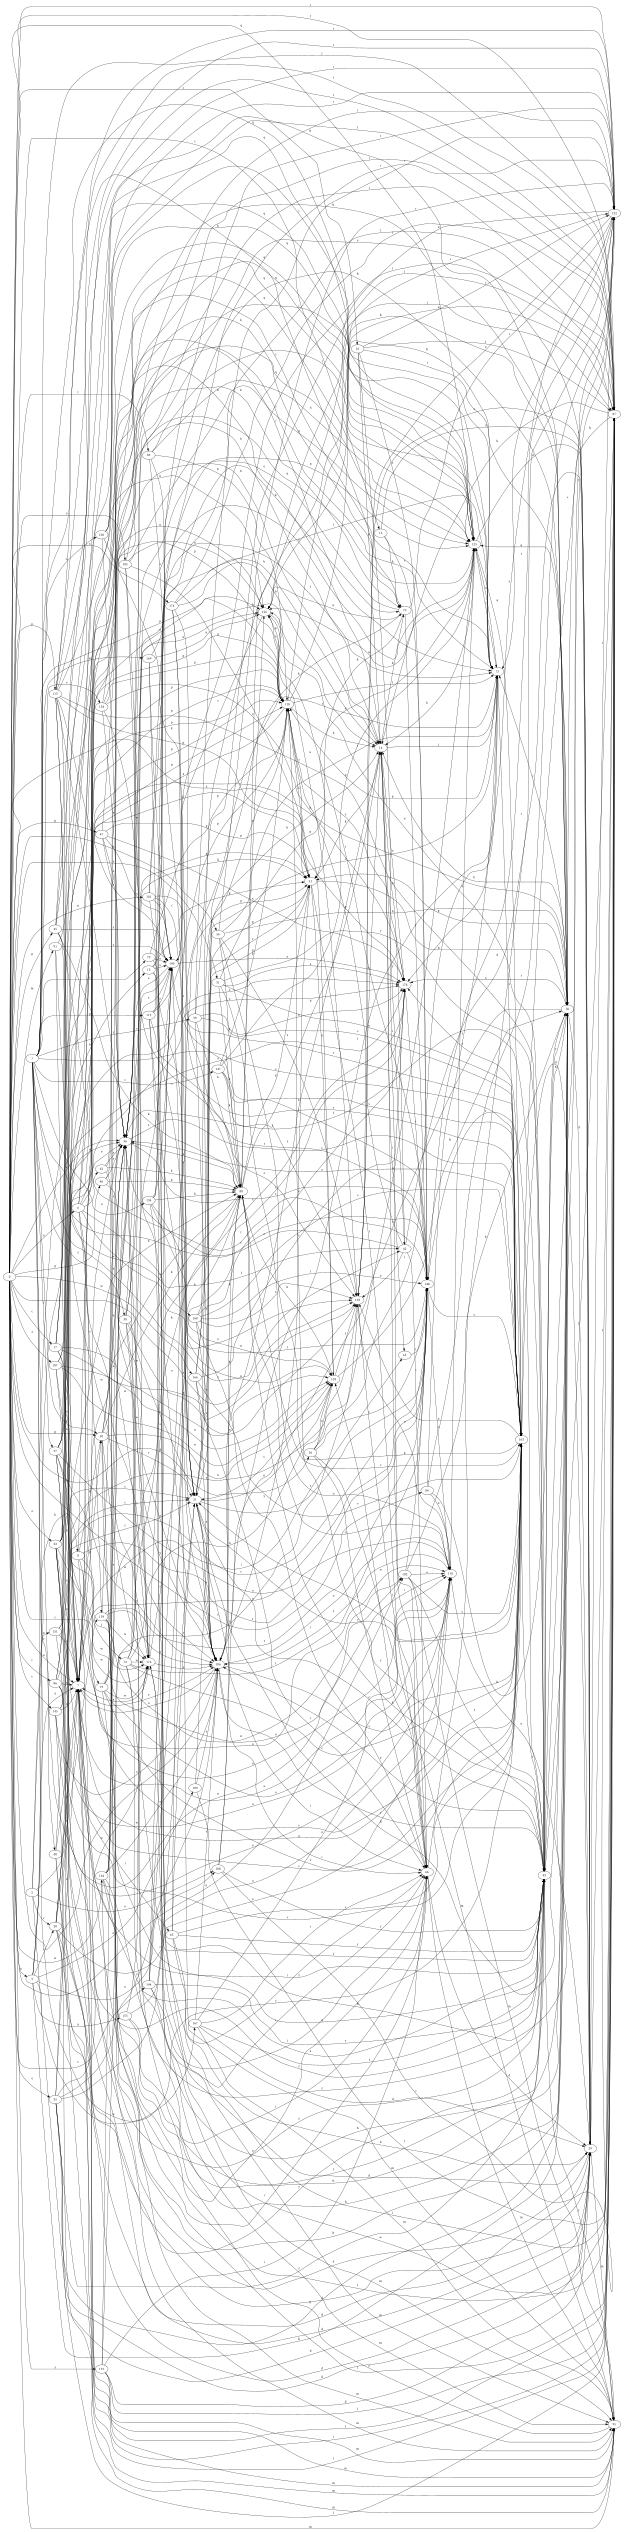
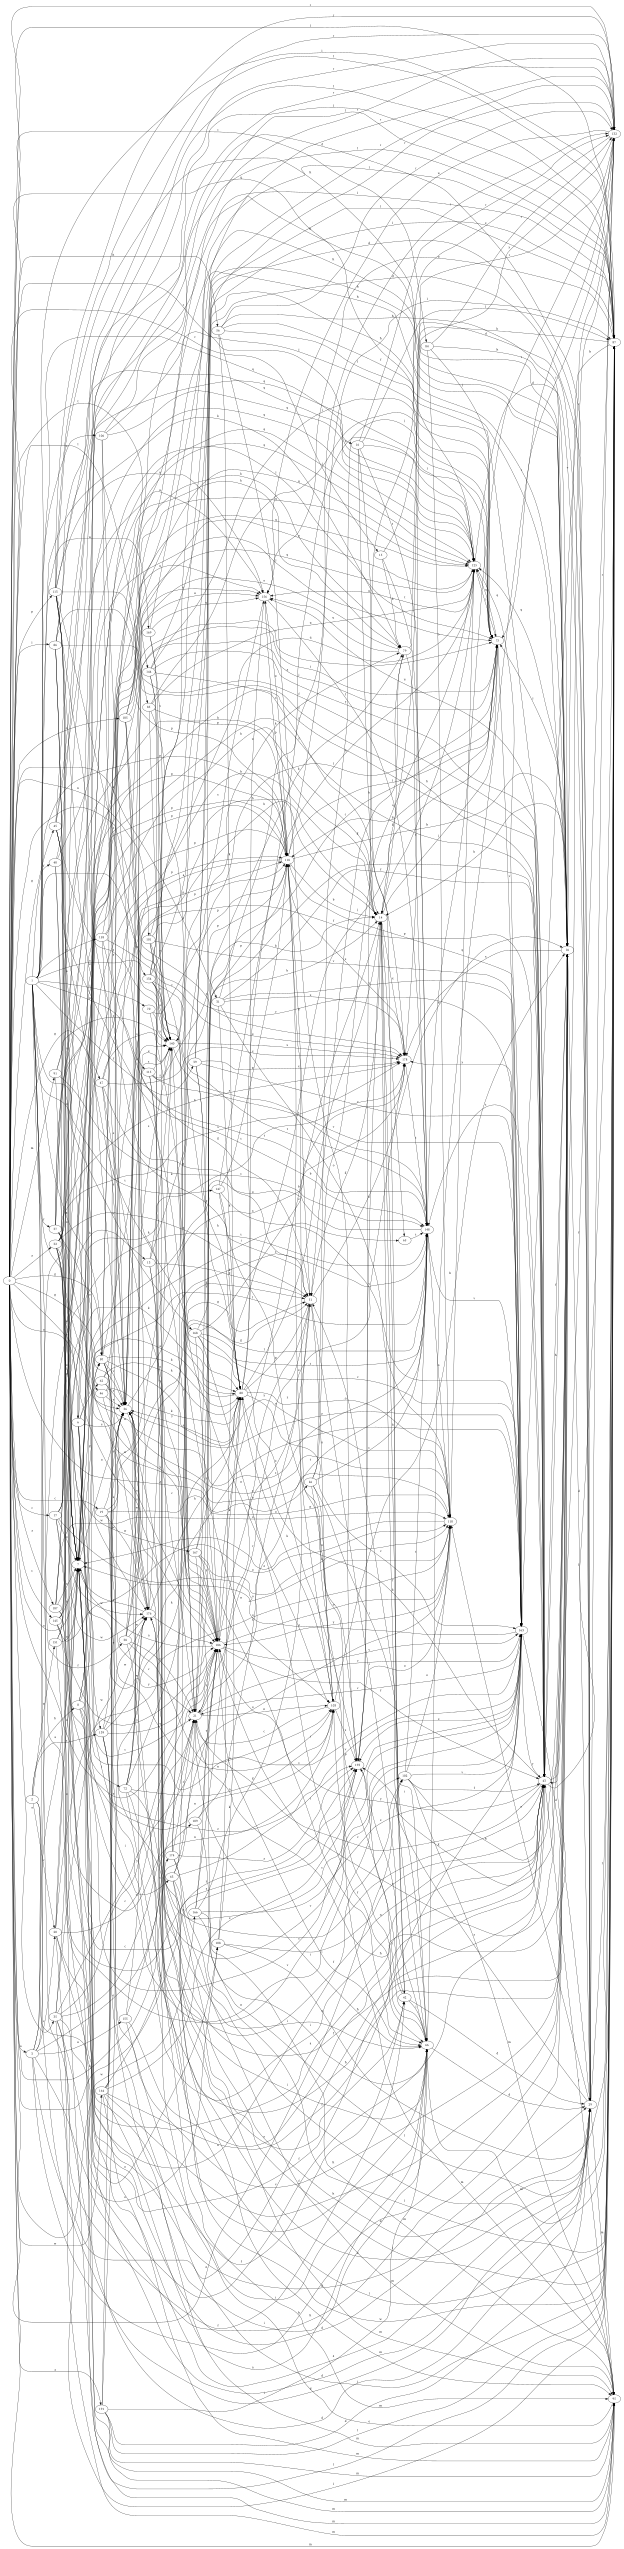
edge "193" -> "156": removed, label "u"
edge "20" -> "193": removed, label "z"
